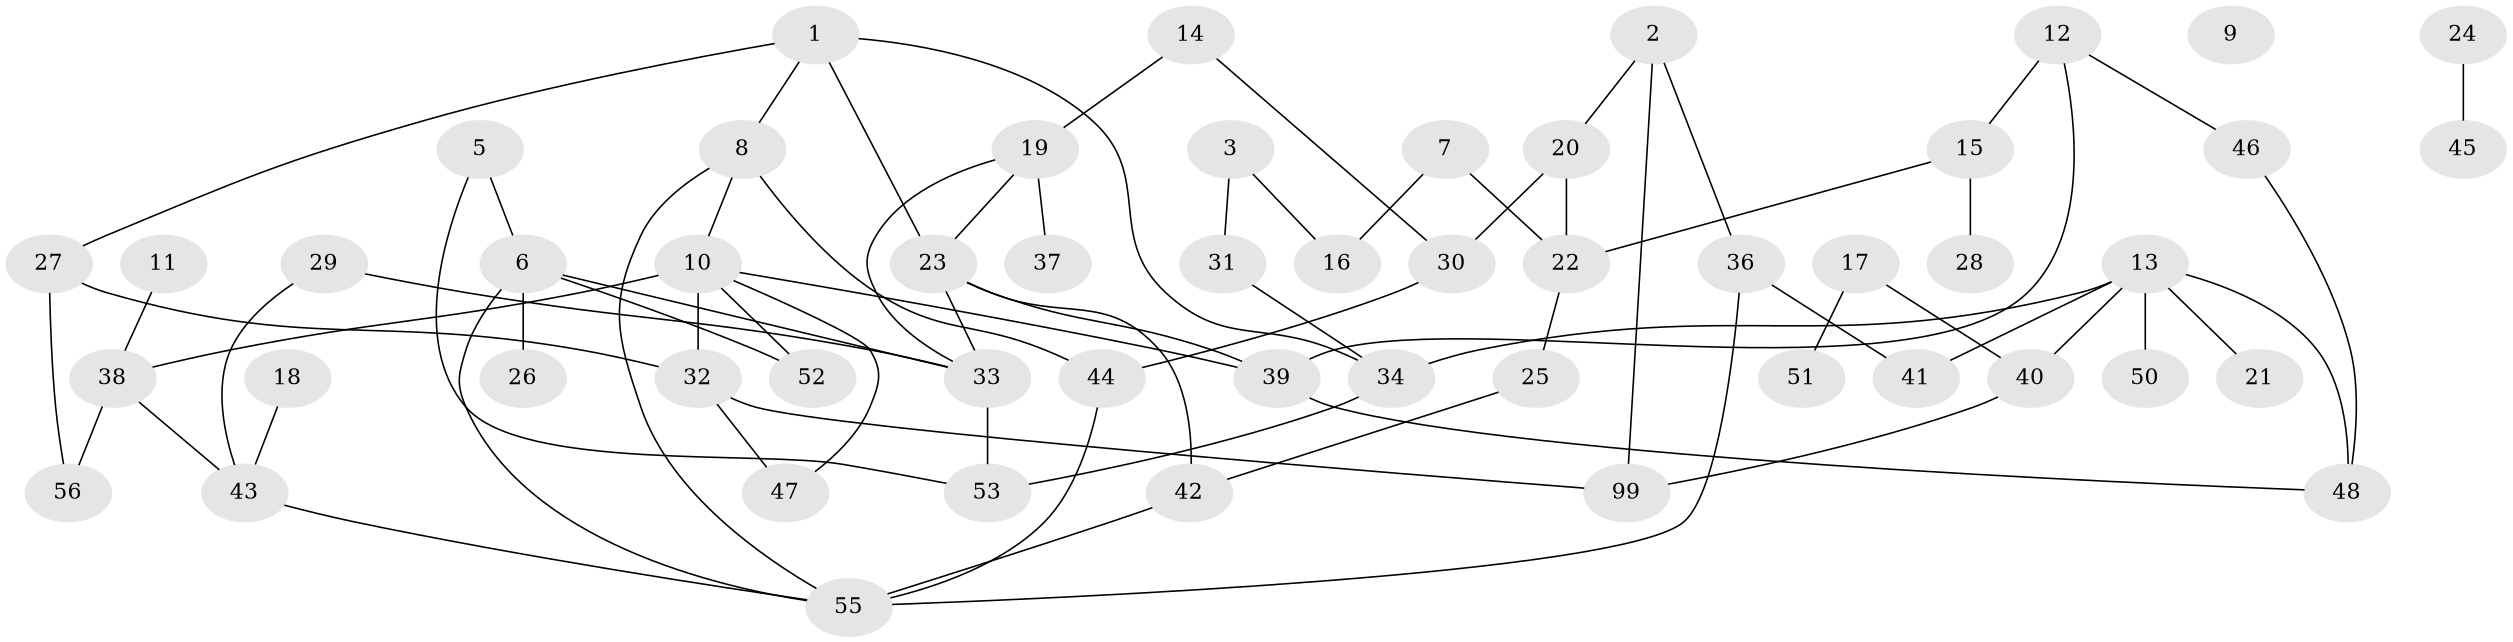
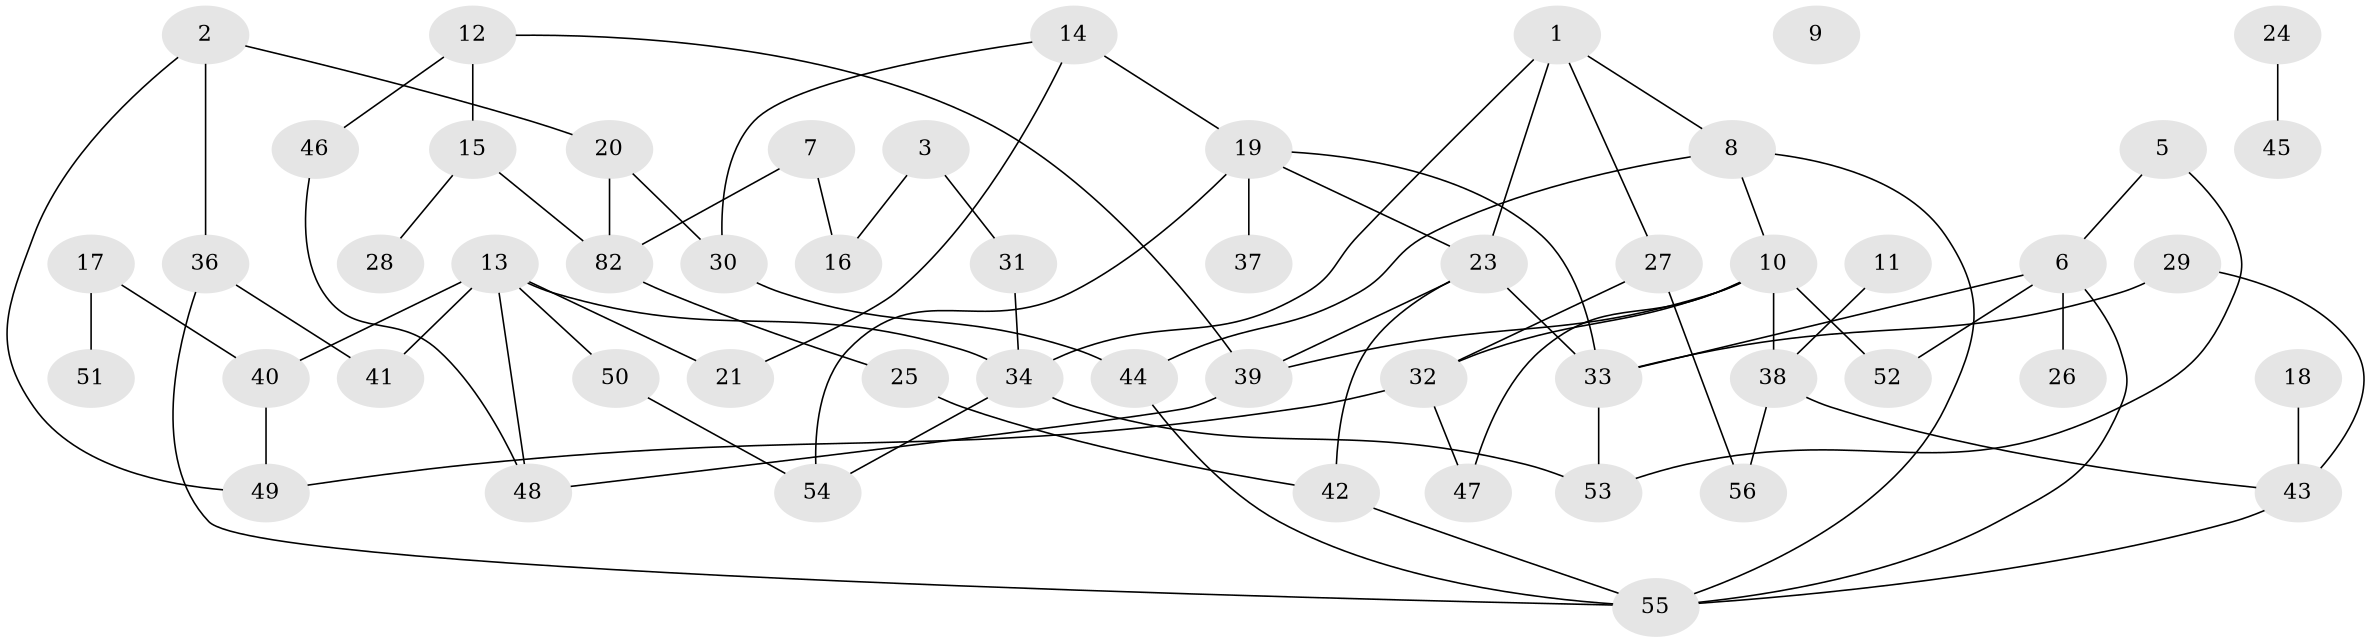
edge "14" -- "21": added
node "22": label "22" -> "82"
node "54": added
node "99": label "99" -> "49"
